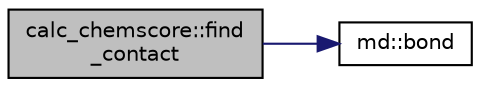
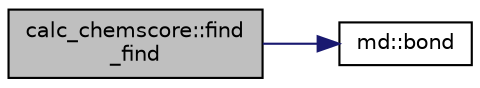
node "calc_chemscore::find _contact": label "calc_chemscore::find _contact" -> "calc_chemscore::find _find"
